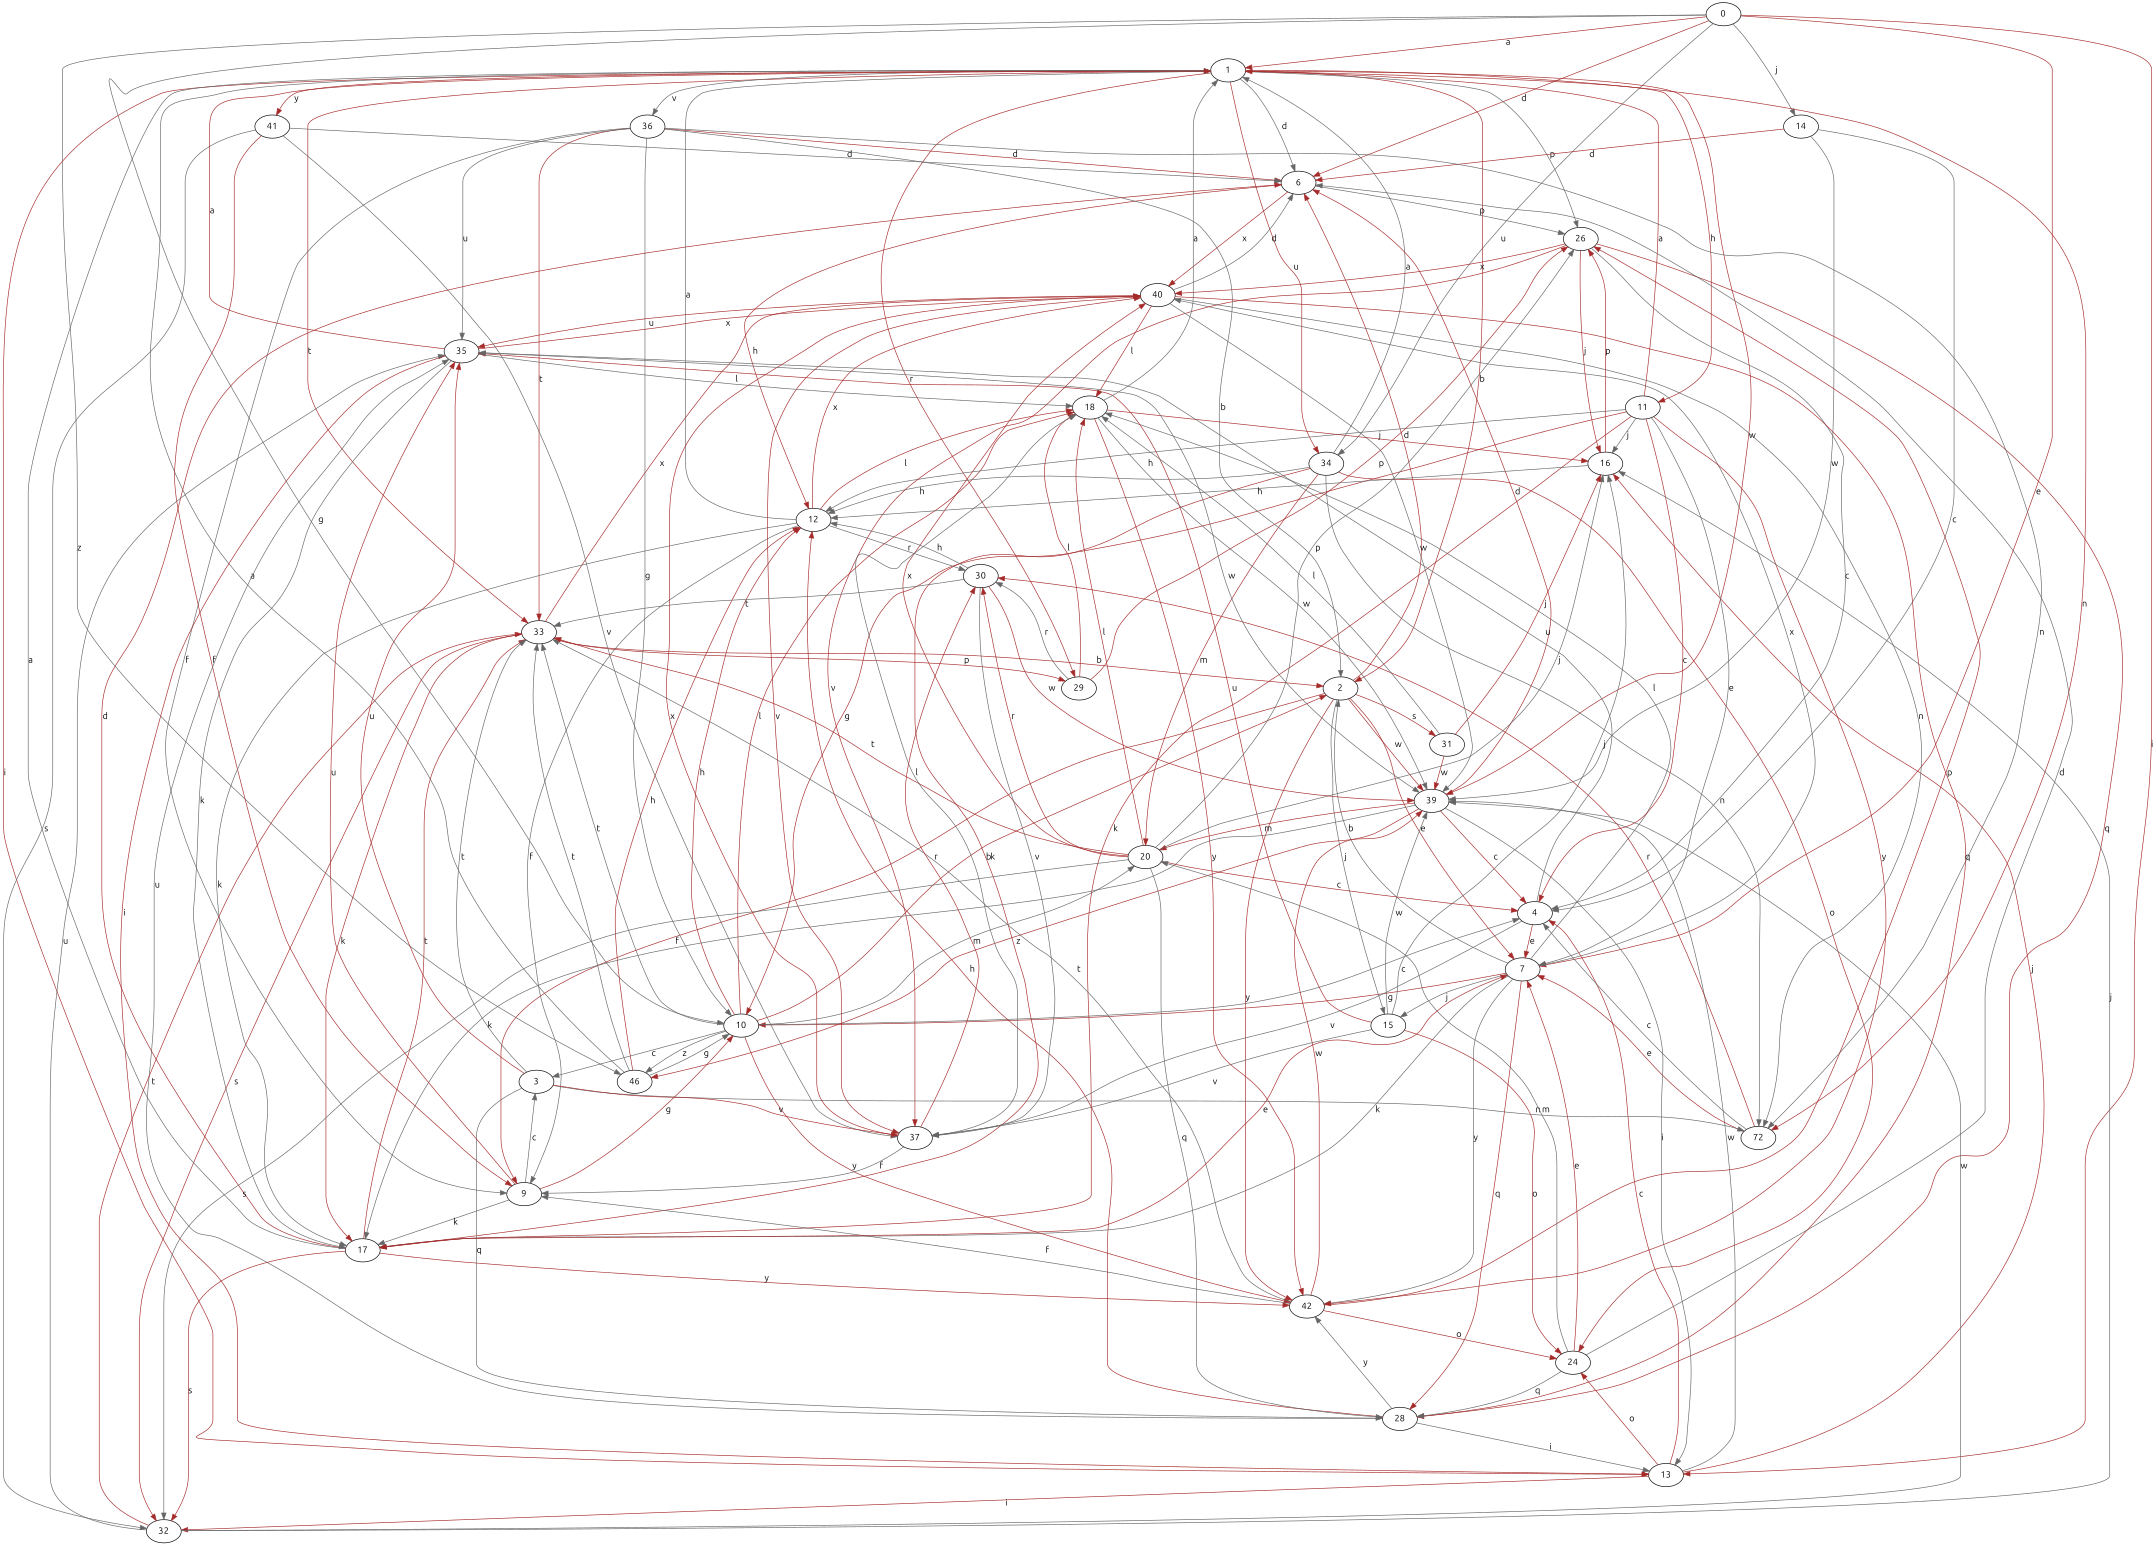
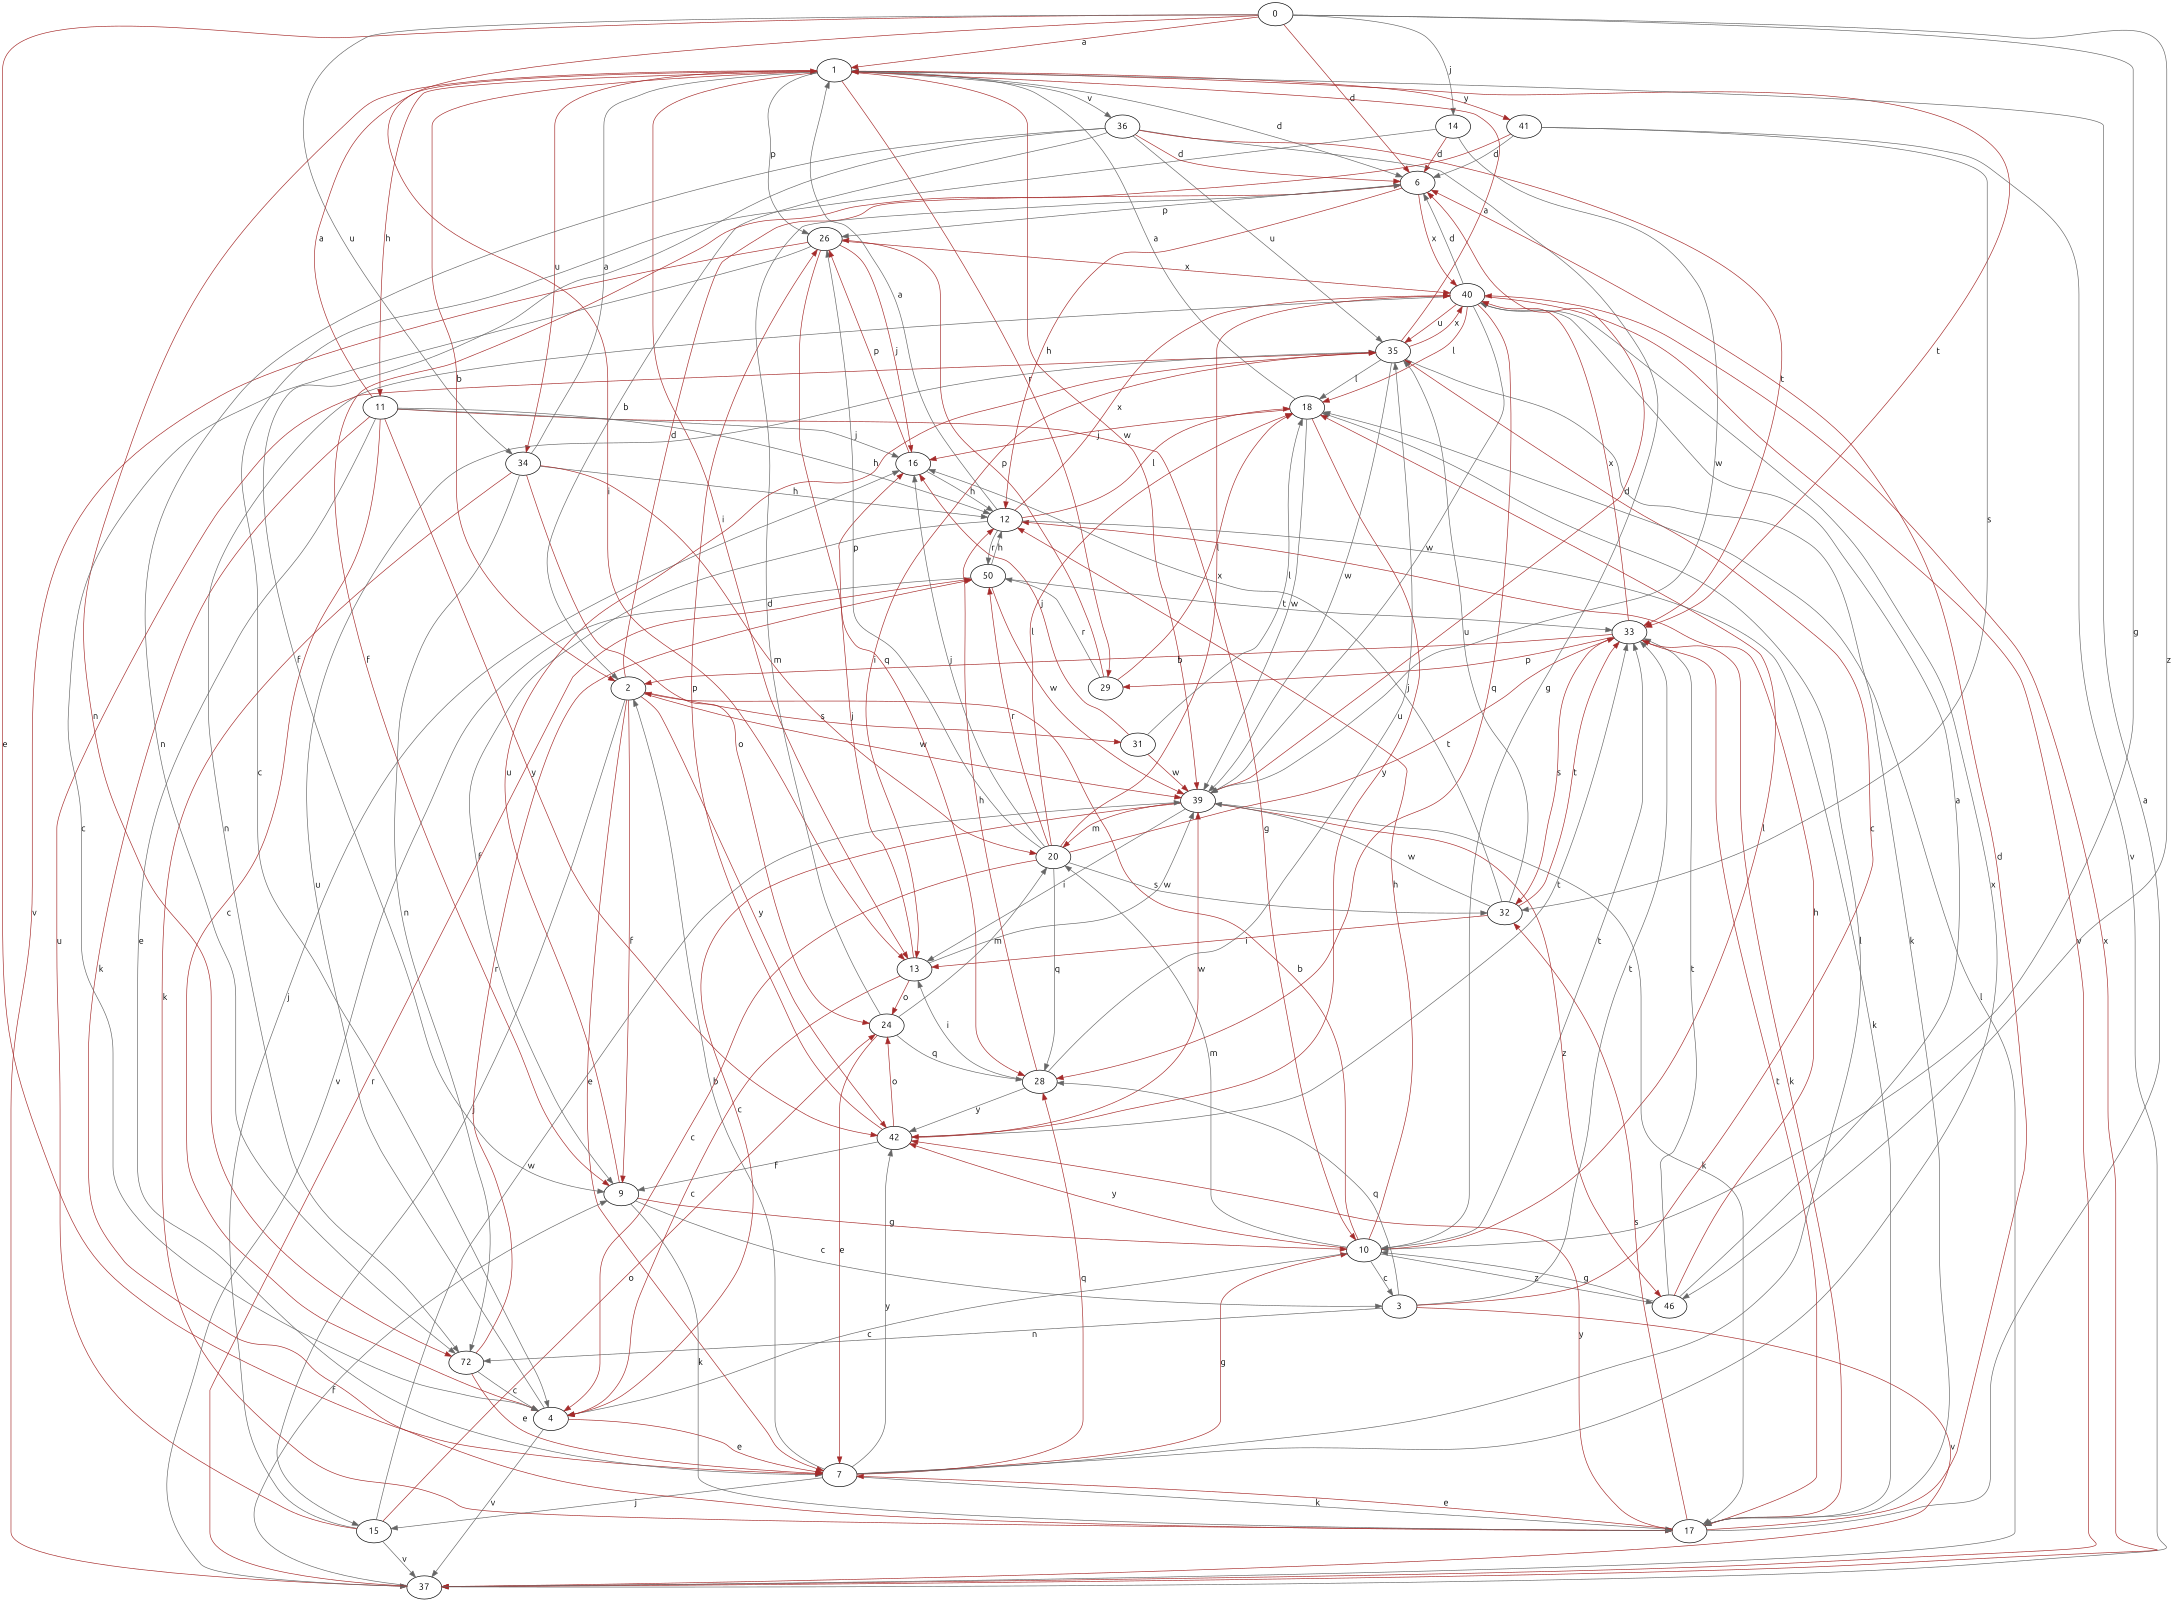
edge "46" -> "1": now "46" -> "40"
node "30": label "30" -> "50"
edge "3" -> "35": label "u" -> "c"
edge "13" -> "32": reversed
